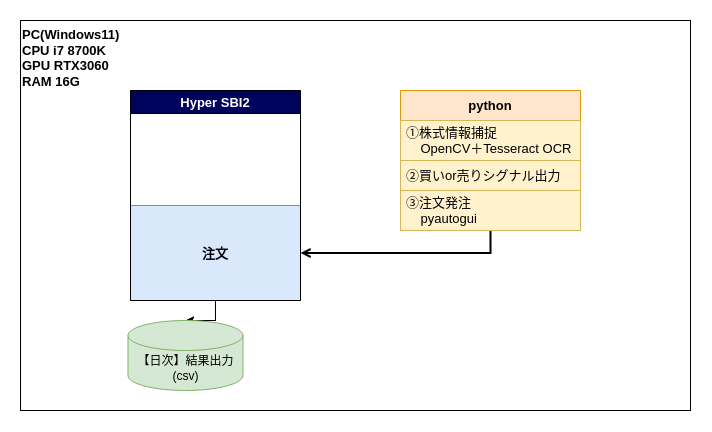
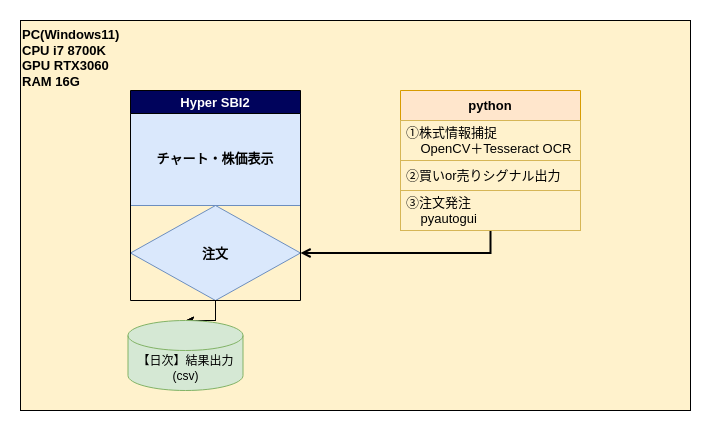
node "チャート・株価表示": added
node "PC(Windows11) CPU i7 8700K GPU RTX3060 RAM 16G": fillcolor #ffffff -> #fff2cc
node "注文": shape rectangle -> diamond
